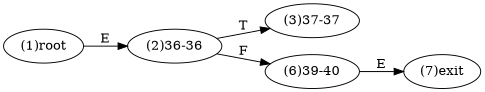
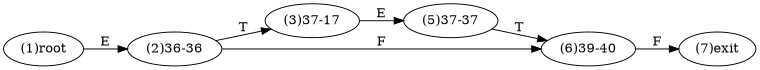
node "(3)37-37": label "(3)37-37" -> "(3)37-17"
node "(5)37-37": added
edge "(6)39-40" -> "(7)exit": label "E" -> "F"
